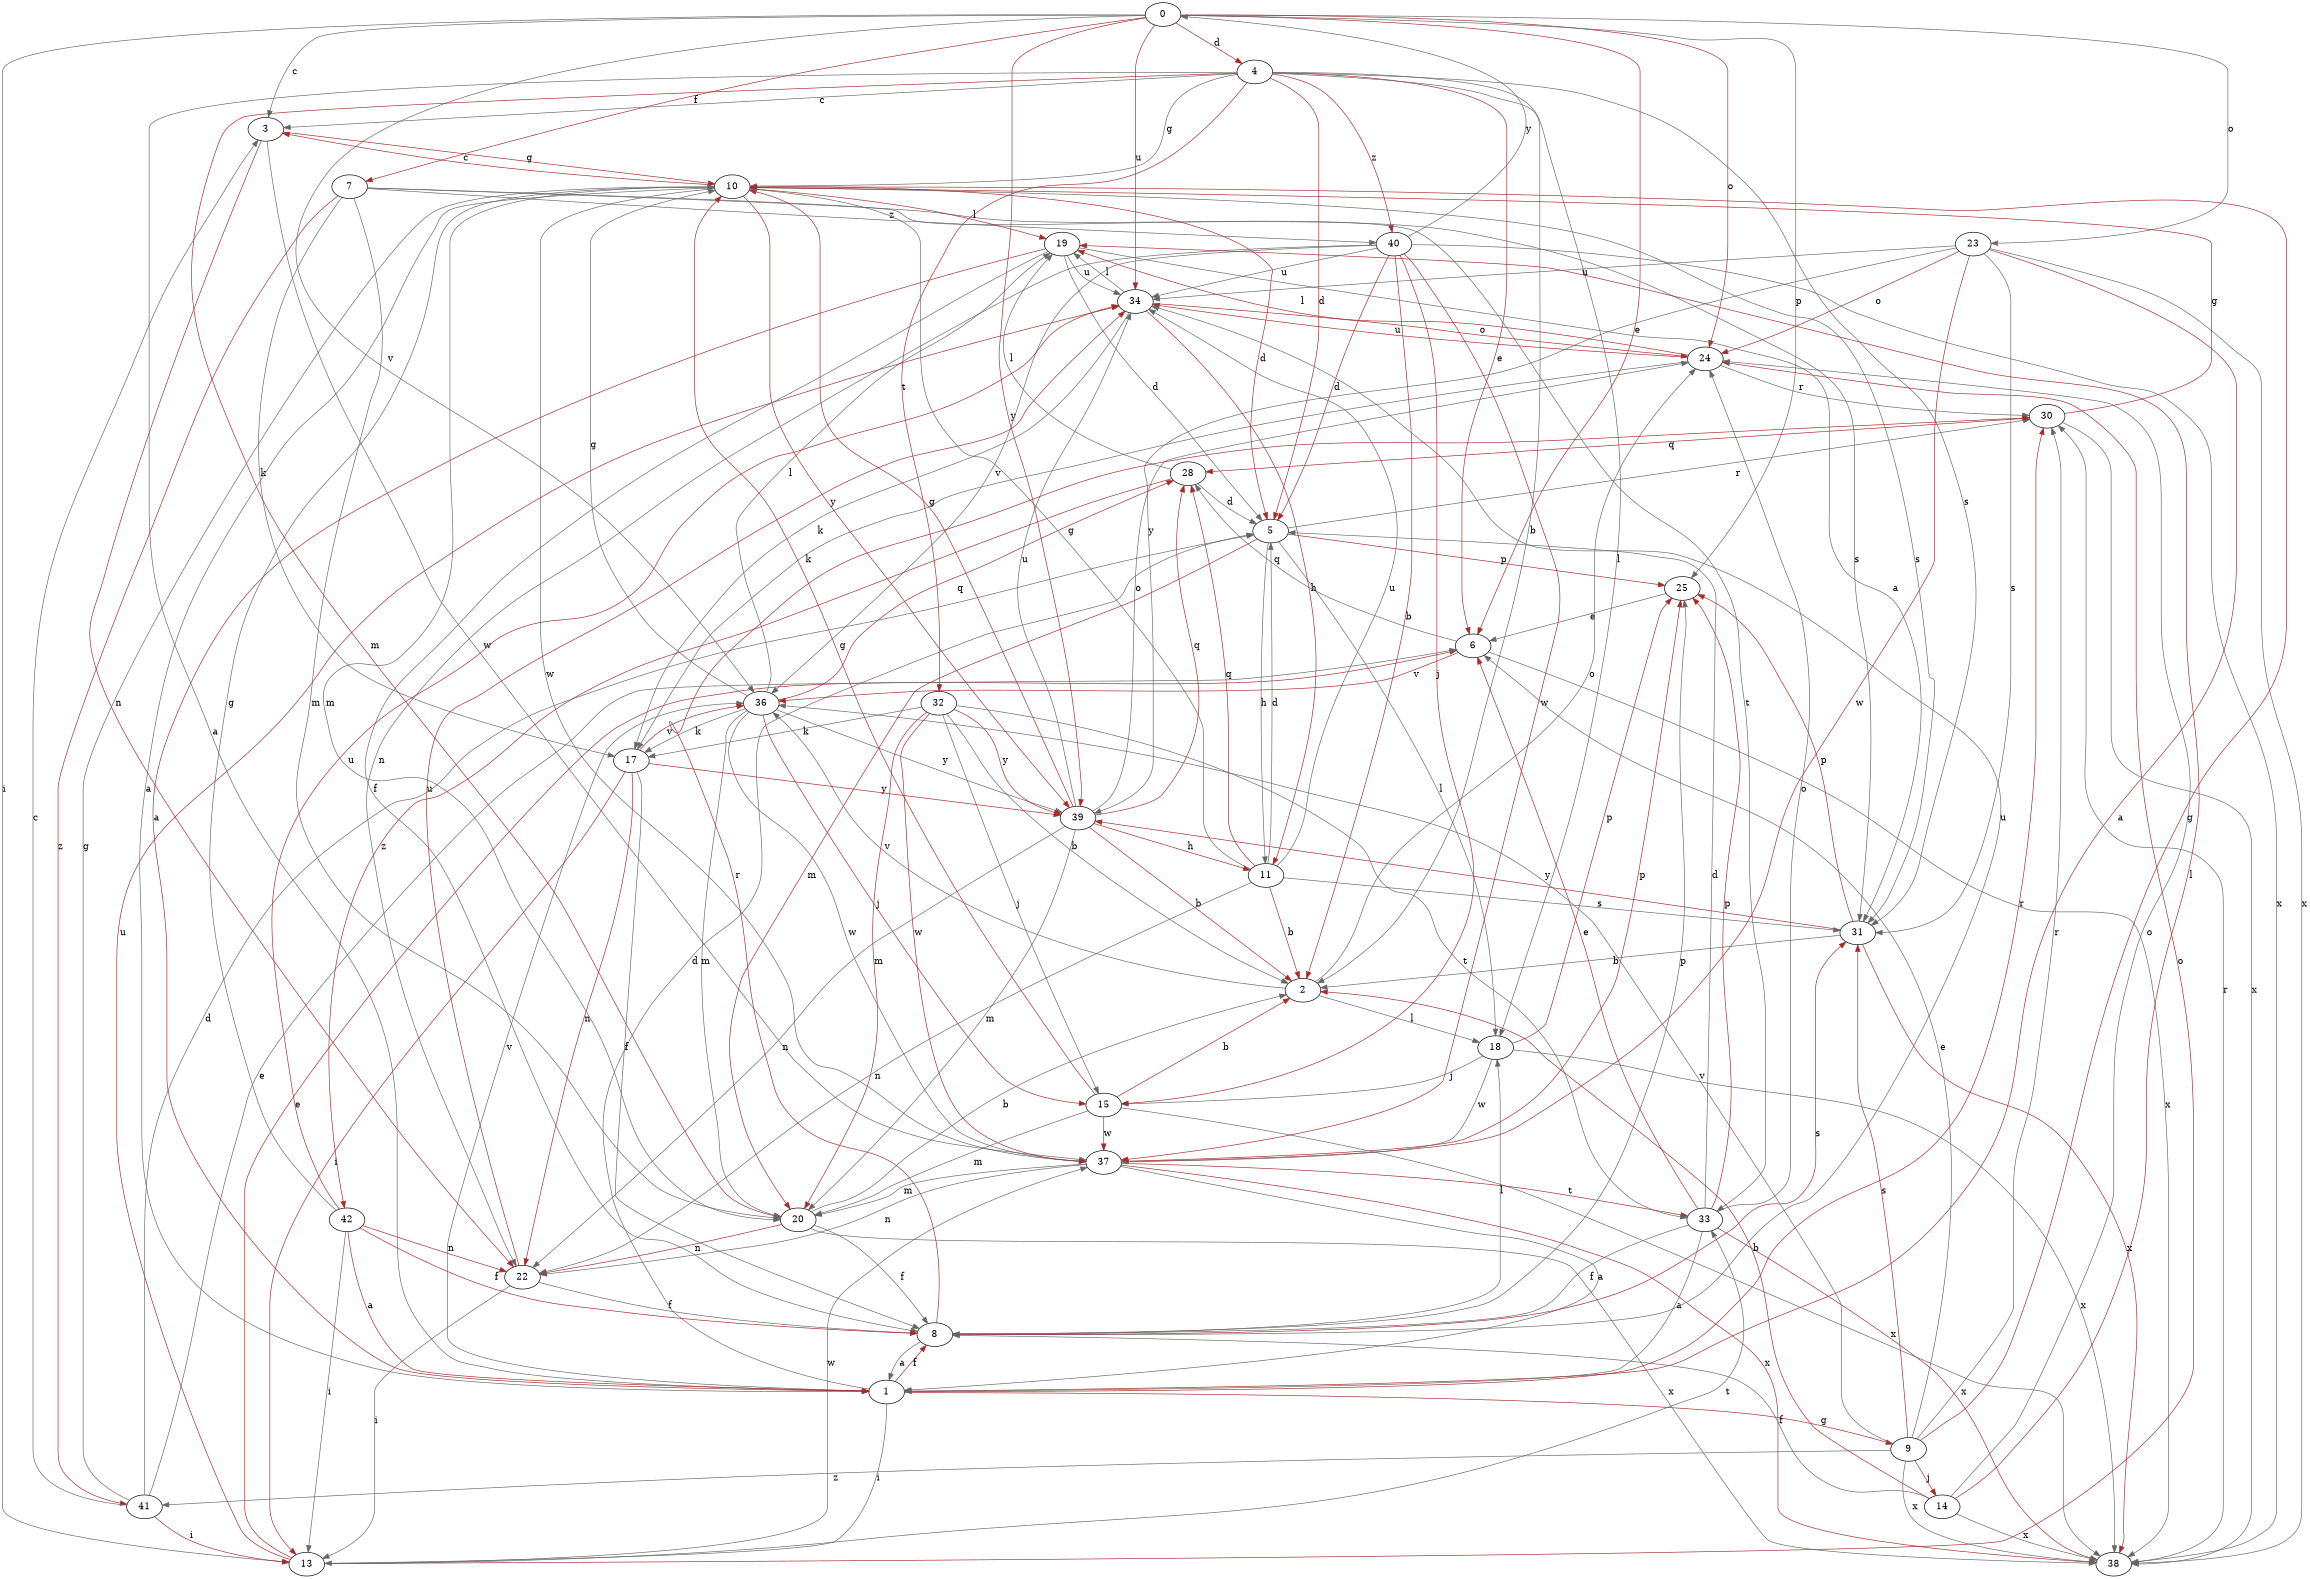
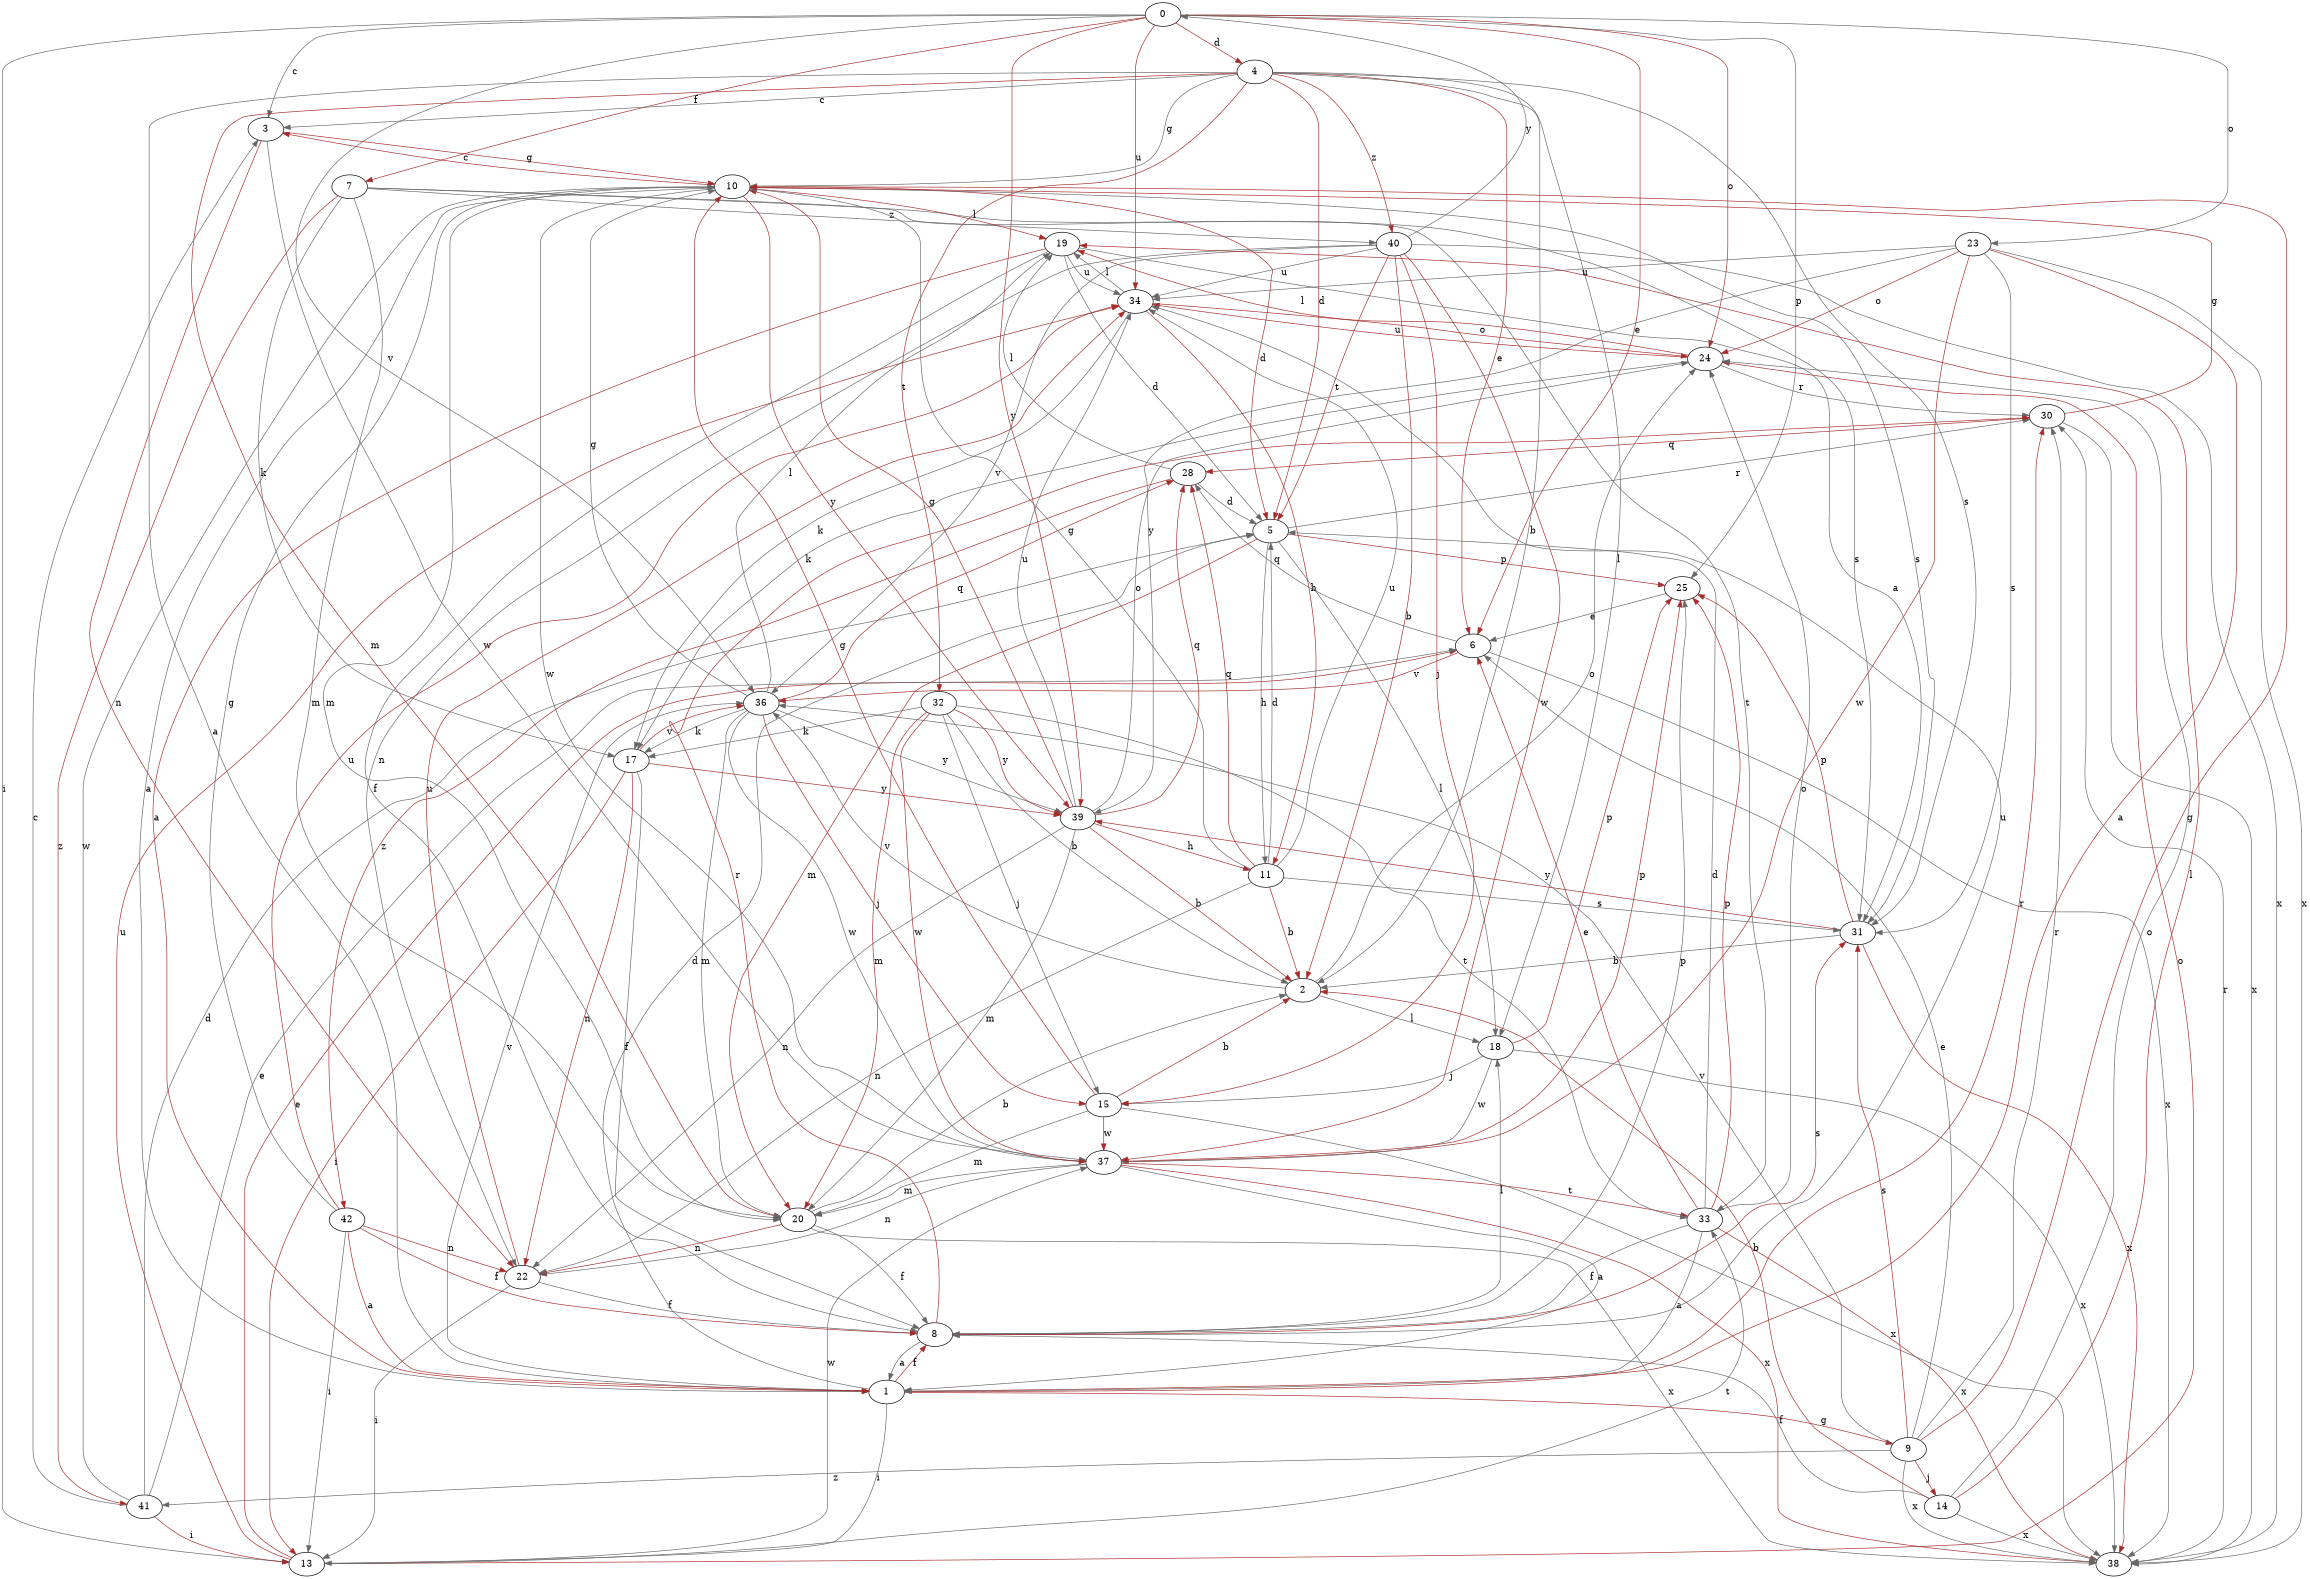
edge "40" -> "5": label "d" -> "t"
edge "41" -> "10": label "g" -> "w"
